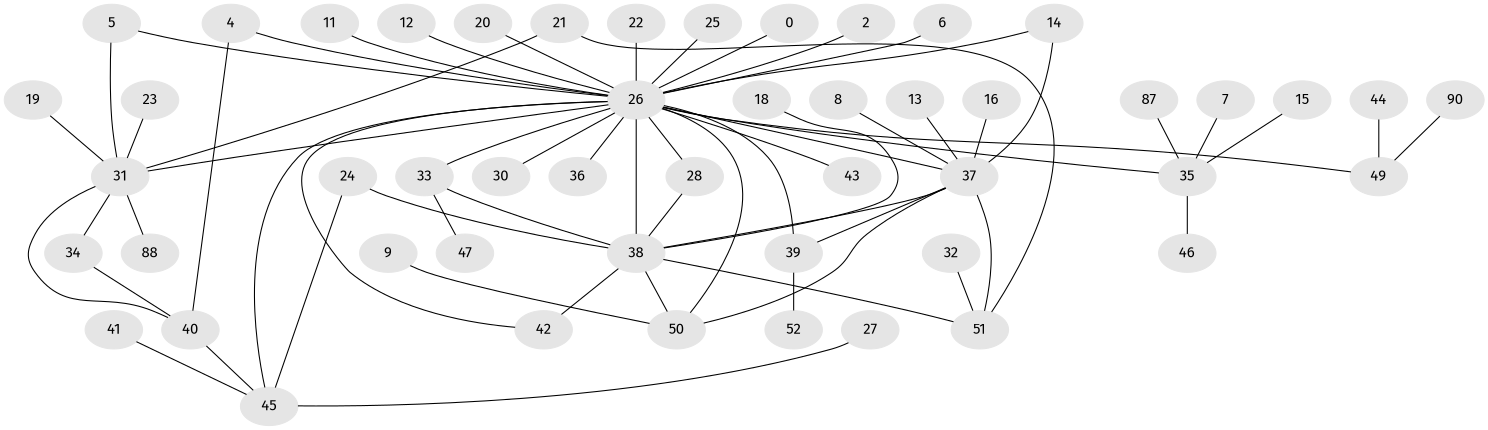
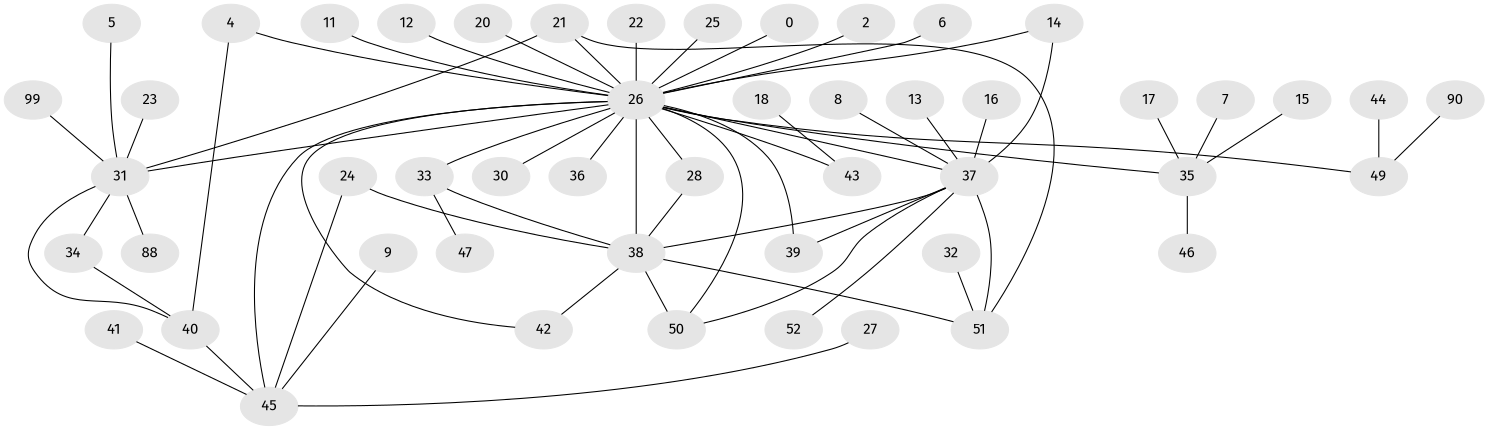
edge "5" -- "26": now "21" -- "26"
node "19": label "19" -> "99"
node "87": label "87" -> "17"
edge "18" -- "38": now "18" -- "43"
edge "9" -- "50": now "9" -- "45"
edge "39" -- "52": now "37" -- "52"
